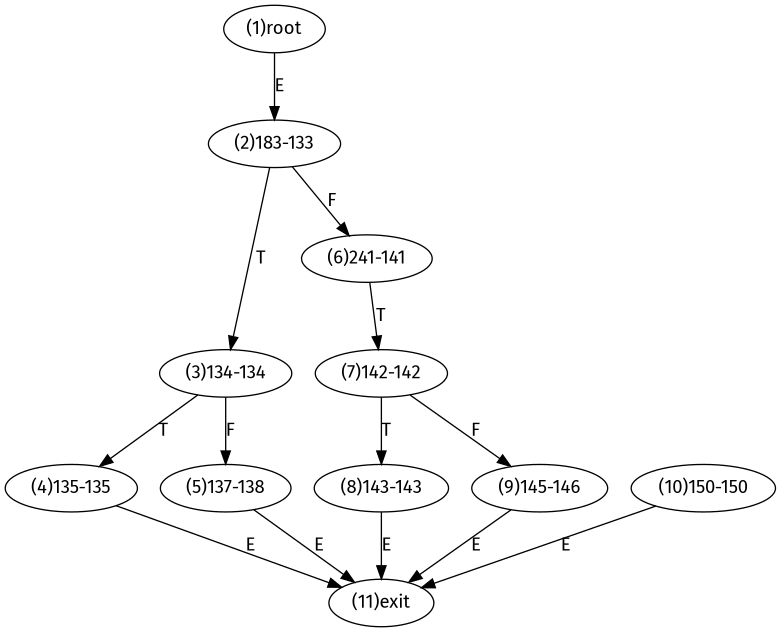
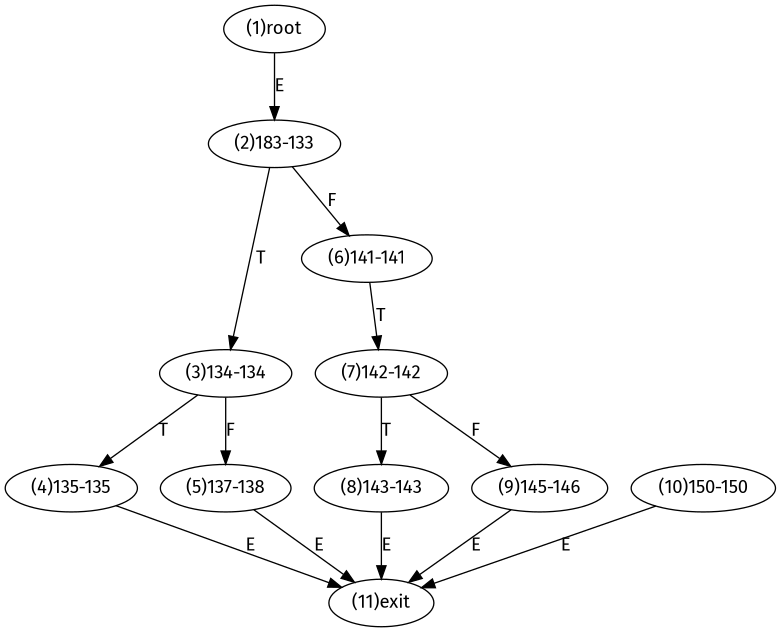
node "(6)241-141": label "(6)241-141" -> "(6)141-141"
